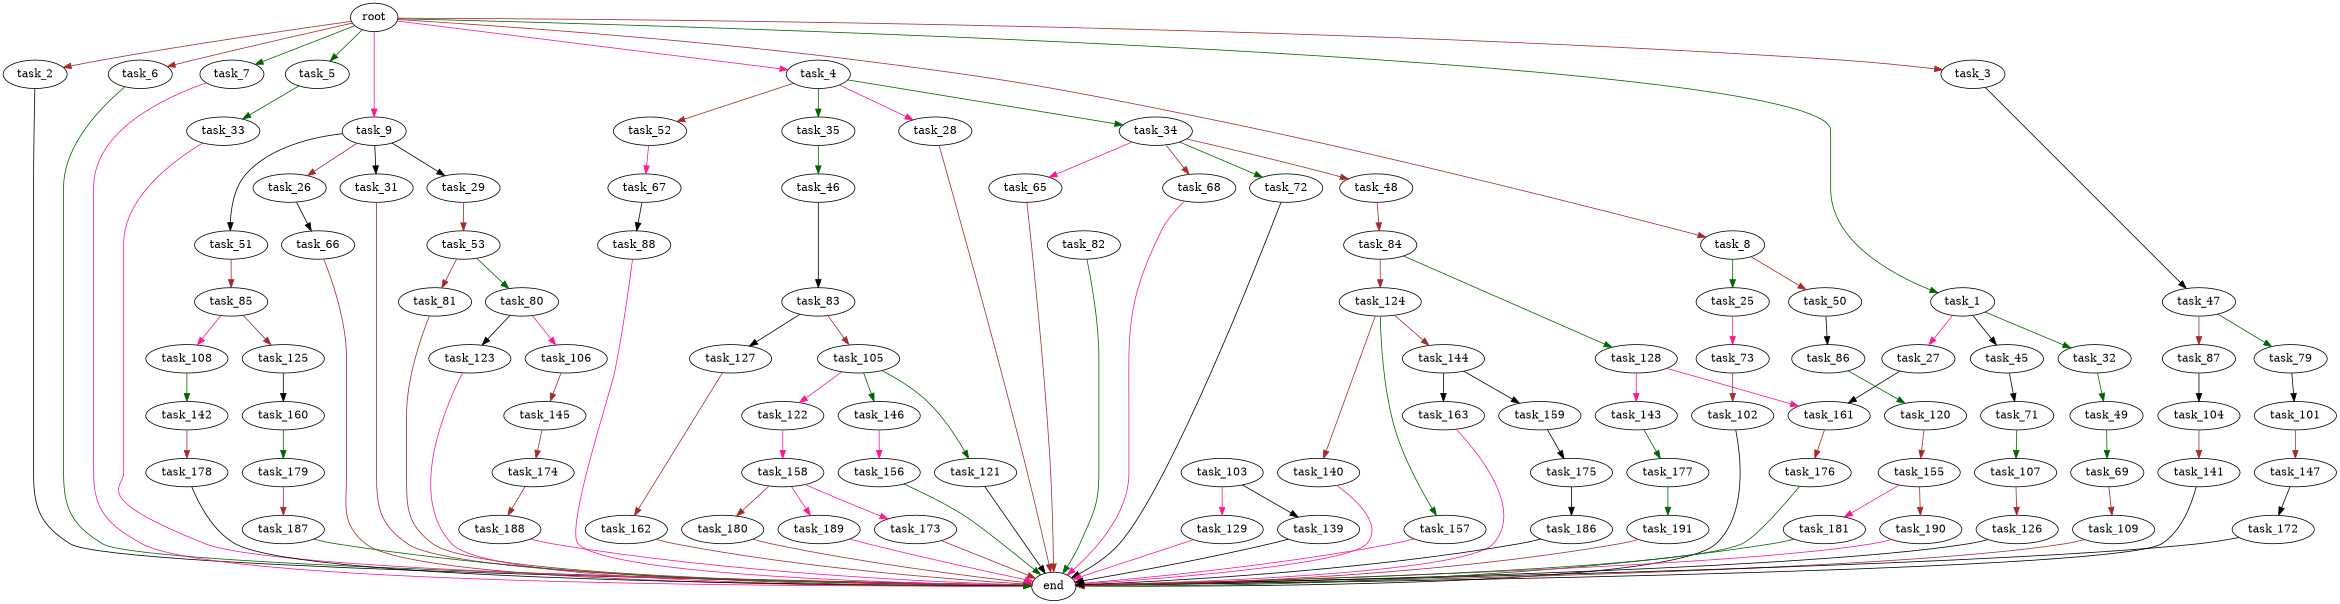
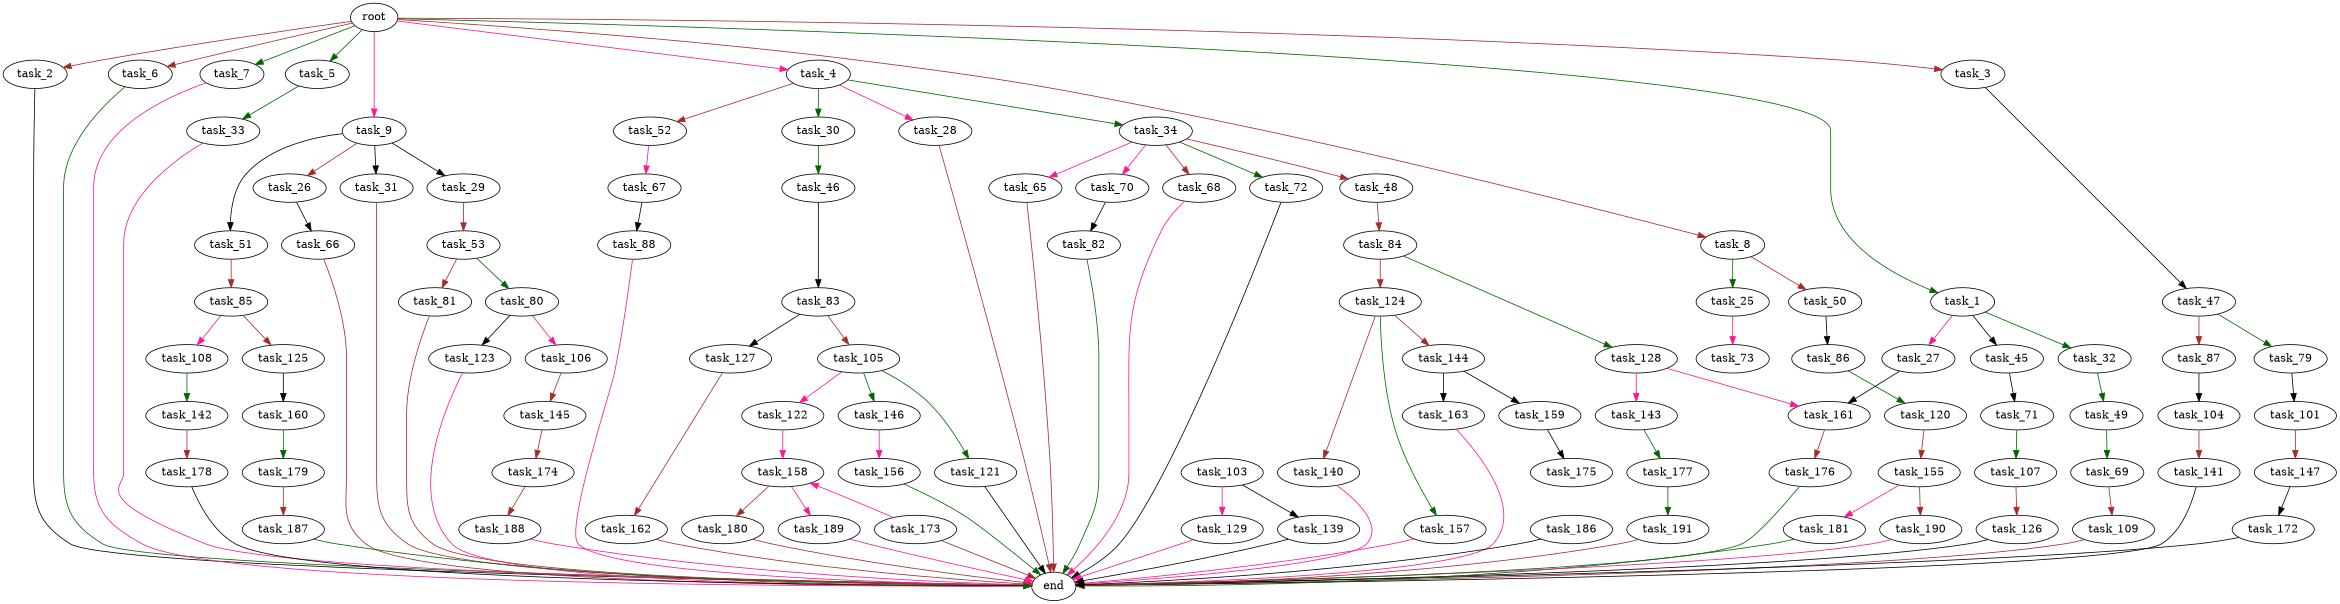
node "task_35": label "task_35" -> "task_30"
node "task_70": added
node "task_102": removed
edge "task_175" -> "task_186": removed
edge "task_158" -> "task_173": reversed
